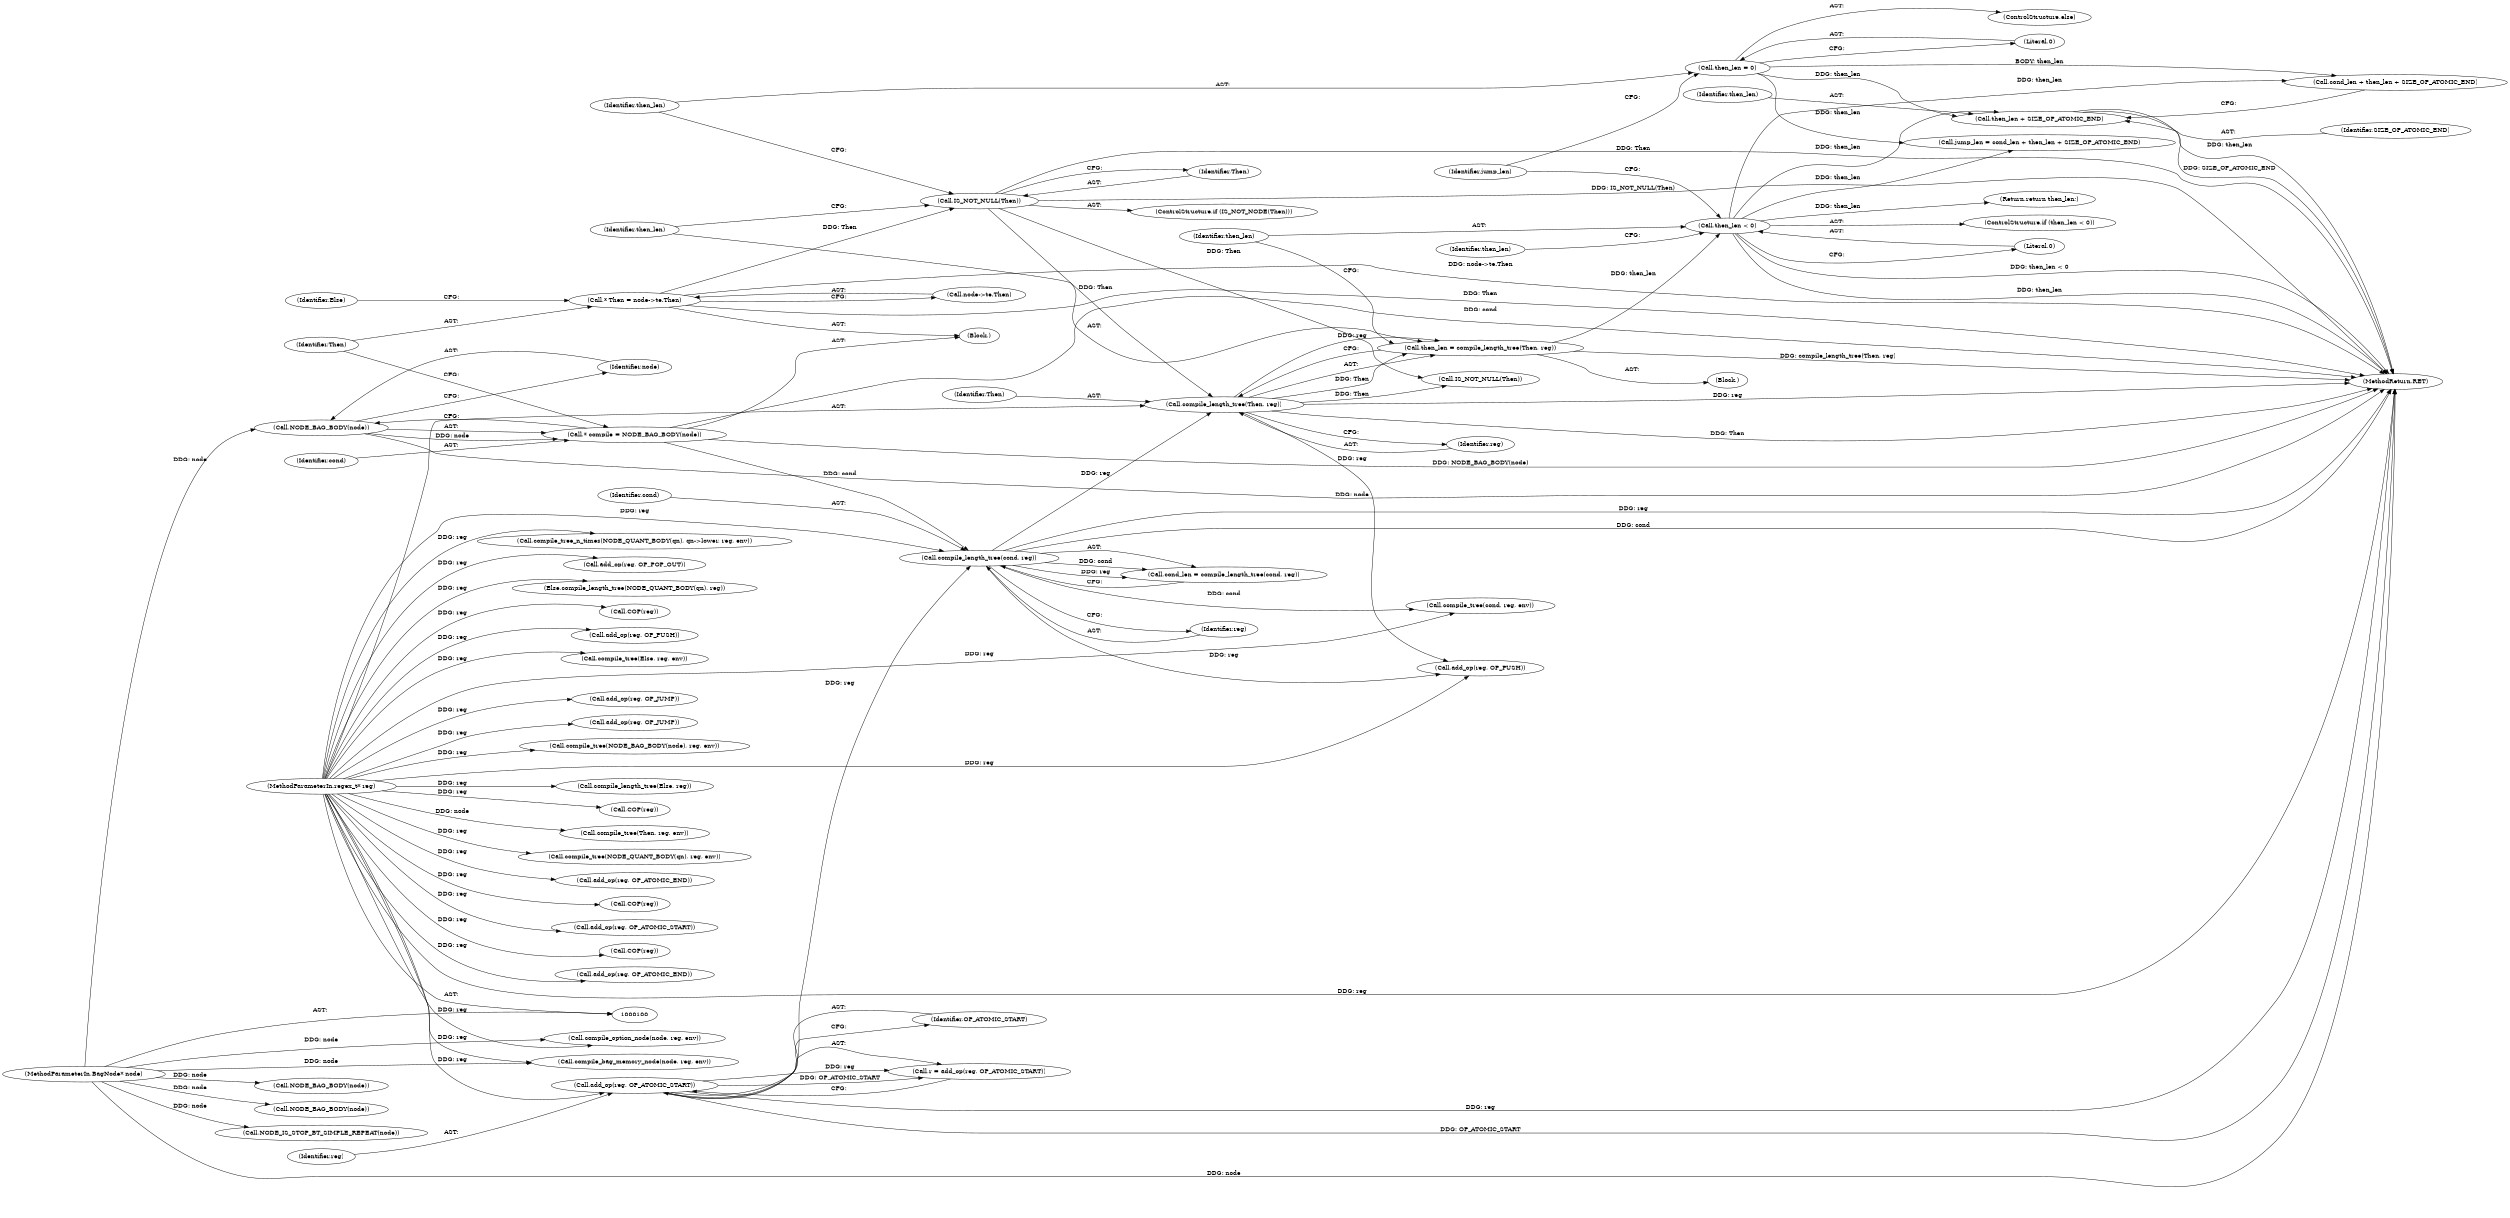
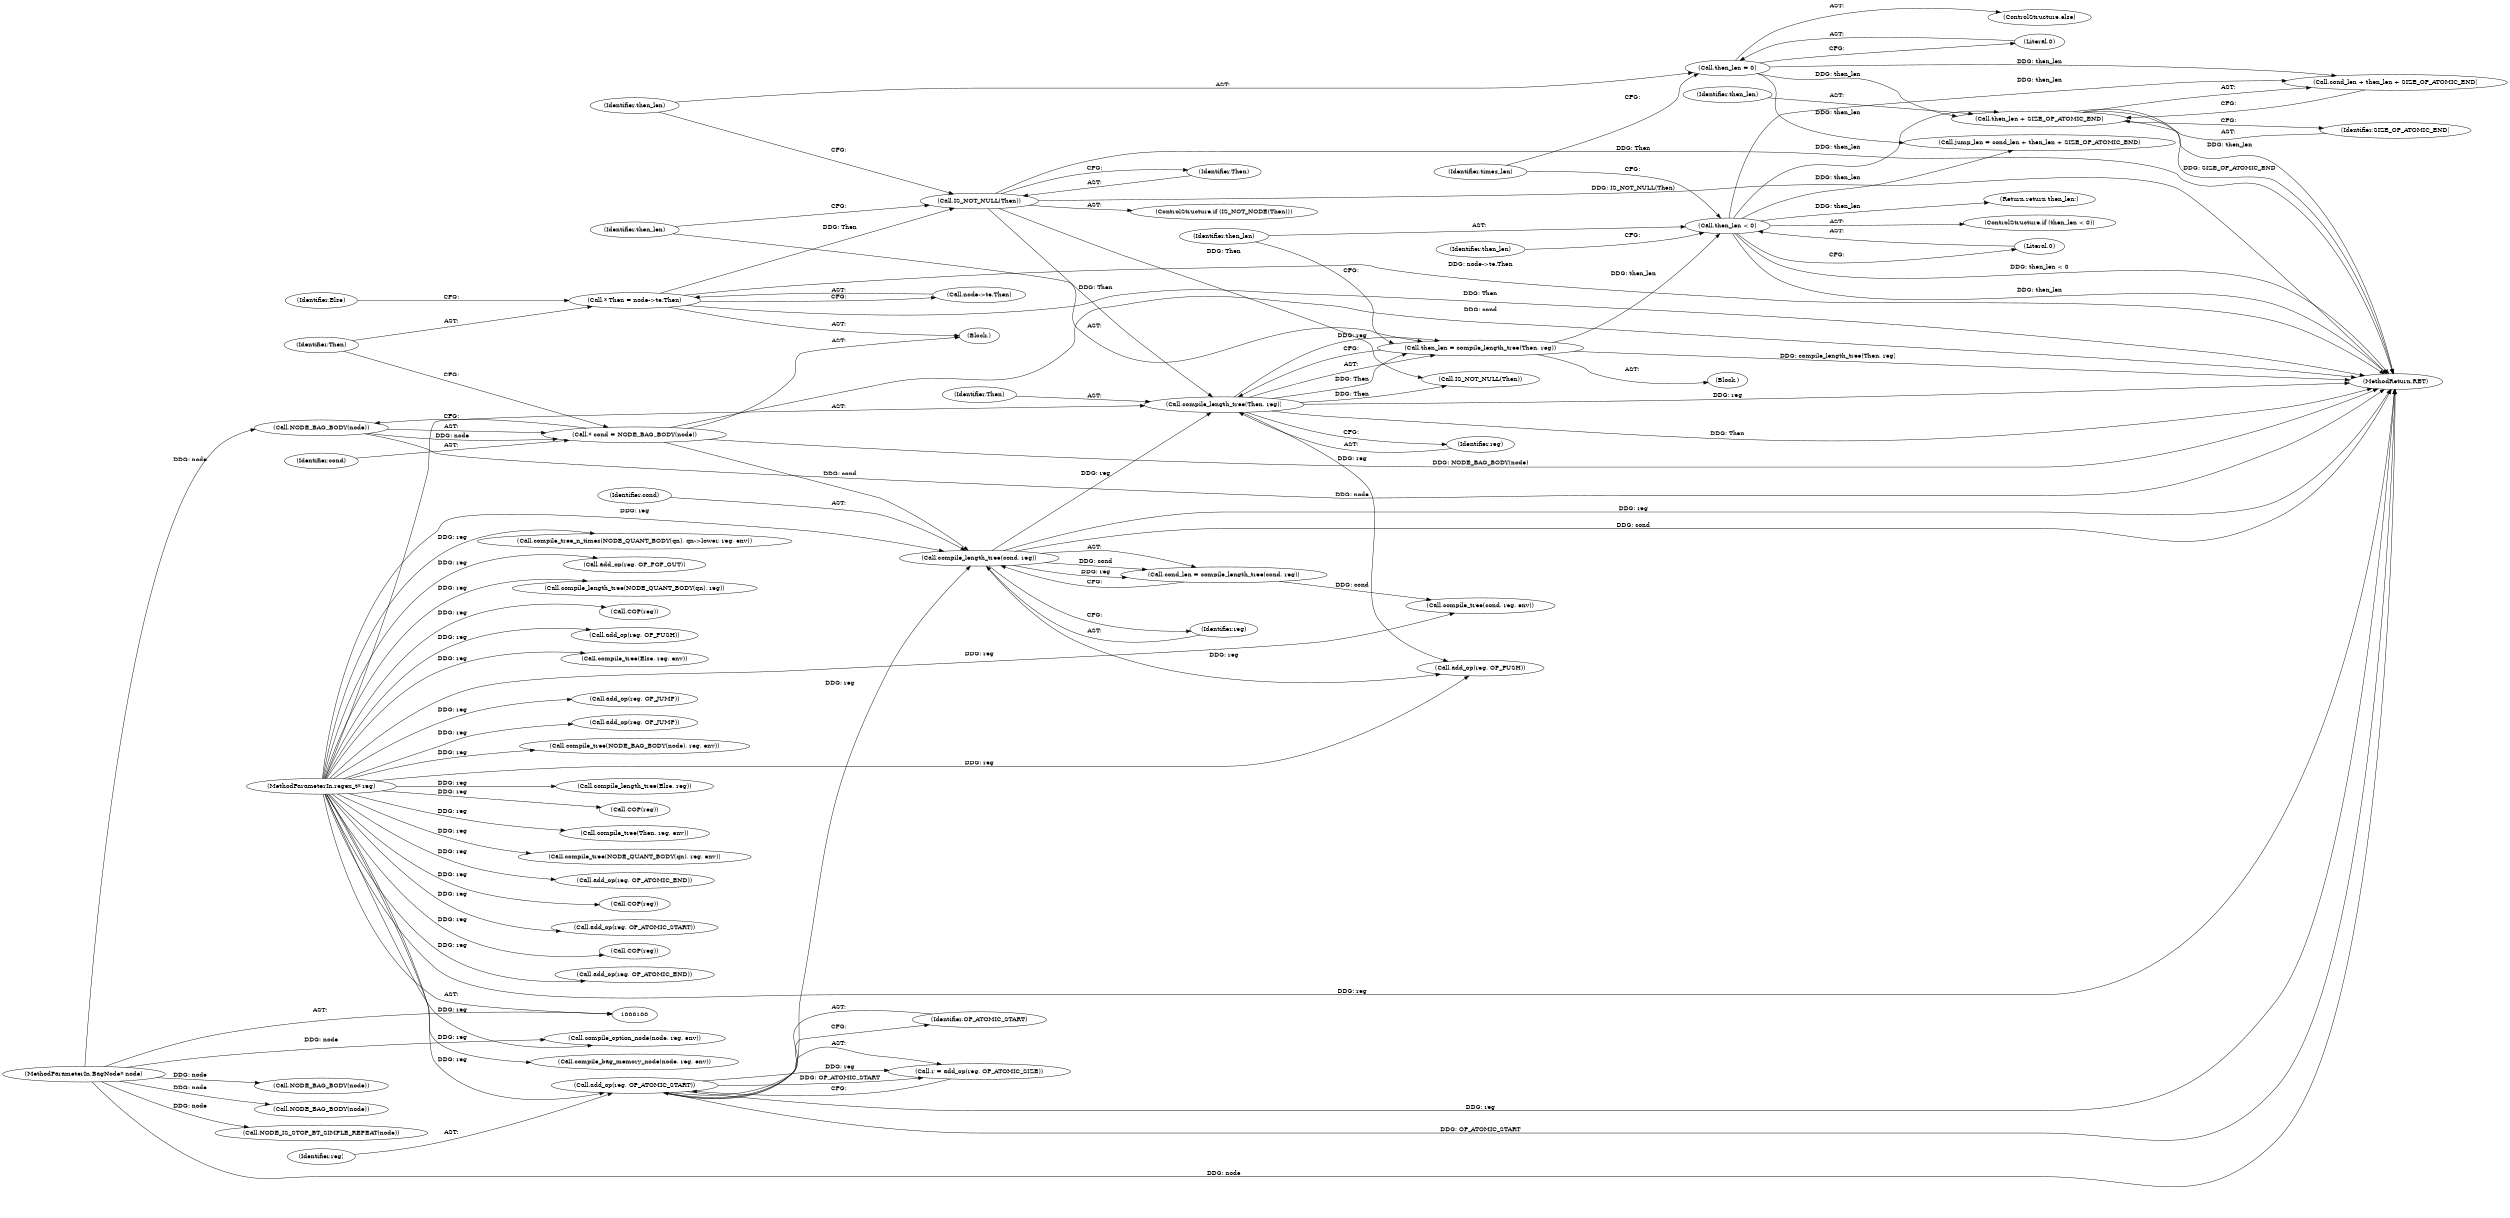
edge "(Call,then_len = 0)" -> "(Call,cond_len + then_len + SIZE_OP_ATOMIC_END)": label "BODY: then_len" -> "DDG: then_len"
edge "(Call,then_len + SIZE_OP_ATOMIC_END)" -> "(Call,cond_len + then_len + SIZE_OP_ATOMIC_END)": added, label "AST:"
edge "(Call,then_len + SIZE_OP_ATOMIC_END)" -> "(Identifier,SIZE_OP_ATOMIC_END)": added, label "CFG:"
node "(Identifier,jump_len)": label "(Identifier,jump_len)" -> "(Identifier,times_len)"
node "(Identifier,node)": removed
node "(Call,* compile = NODE_BAG_BODY(node))": label "(Call,* compile = NODE_BAG_BODY(node))" -> "(Call,* cond = NODE_BAG_BODY(node))"
node "(Else,compile_length_tree(NODE_QUANT_BODY(qn), reg))": label "(Else,compile_length_tree(NODE_QUANT_BODY(qn), reg))" -> "(Call,compile_length_tree(NODE_QUANT_BODY(qn), reg))"
edge "(Call,compile_length_tree(cond, reg))" -> "(Call,compile_tree(cond, reg, env))": now "(Call,cond_len = compile_length_tree(cond, reg))" -> "(Call,compile_tree(cond, reg, env))"
edge "(MethodParameterIn,regex_t* reg)" -> "(Call,compile_tree(Then, reg, env))": label "DDG: node" -> "DDG: reg"
edge "(MethodParameterIn,BagNode* node)" -> "(Call,compile_bag_memory_node(node, reg, env))": removed, label "DDG: node"
node "(Call,r = add_op(reg, OP_ATOMIC_START))": label "(Call,r = add_op(reg, OP_ATOMIC_START))" -> "(Call,r = add_op(reg, OP_ATOMIC_SIZE))"
